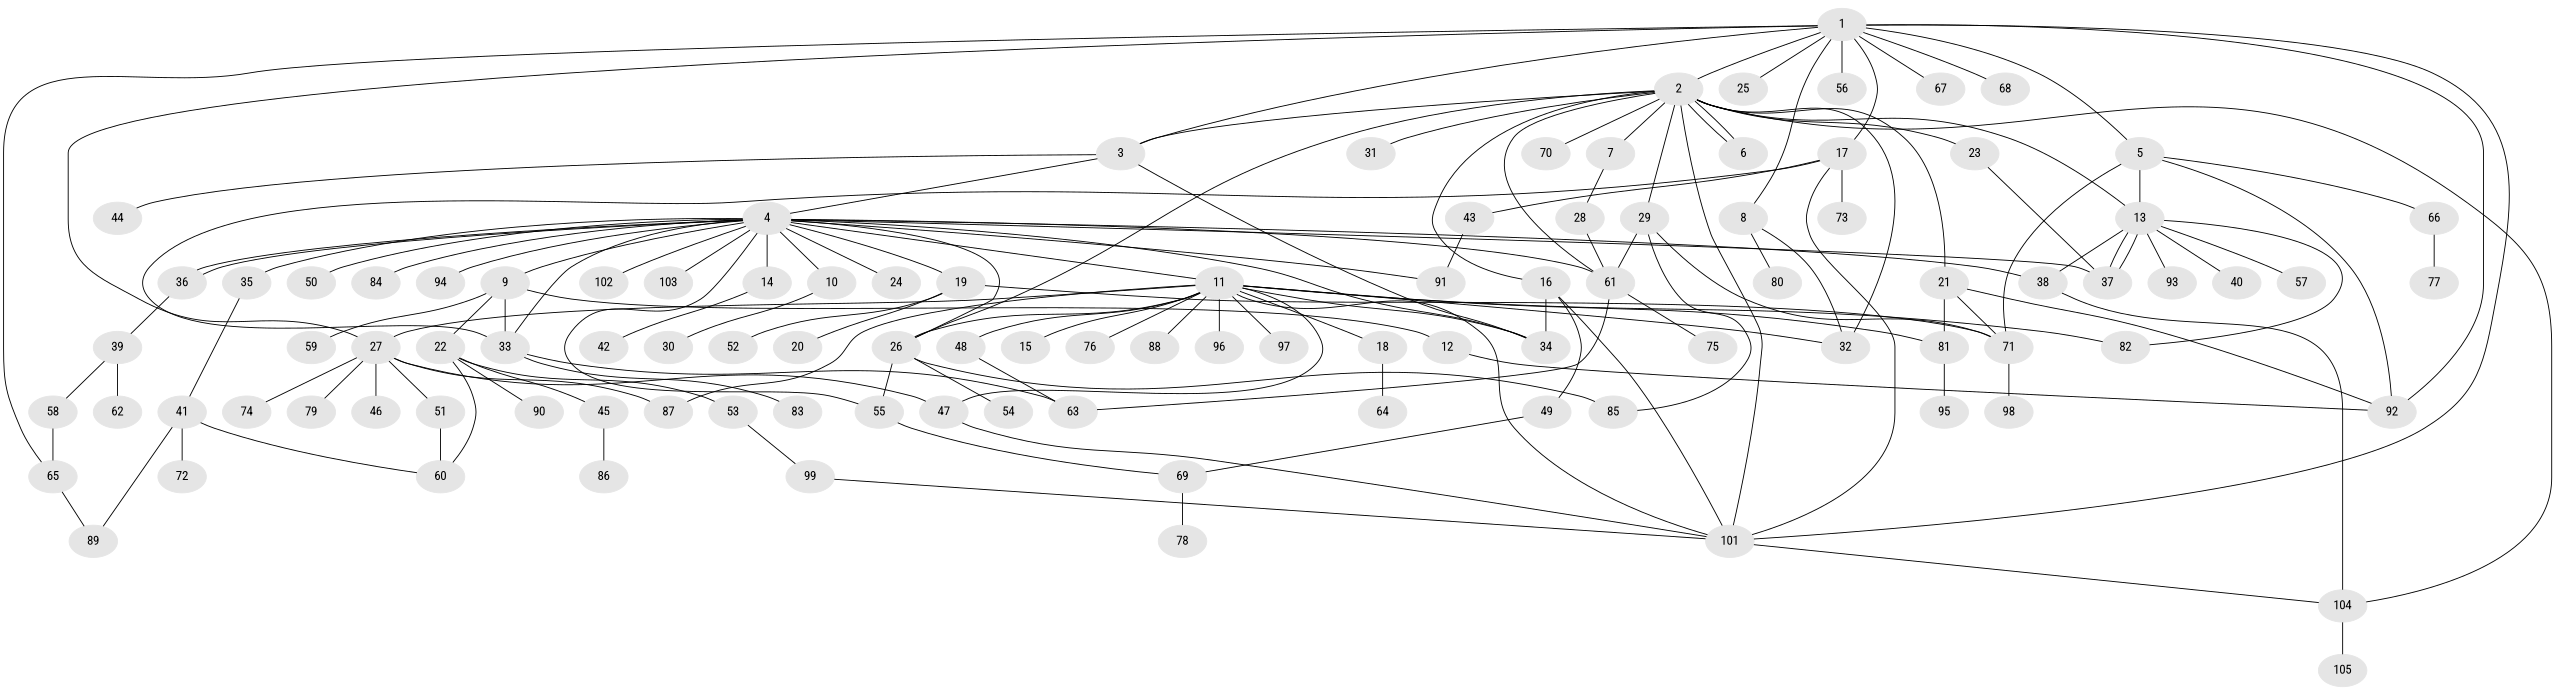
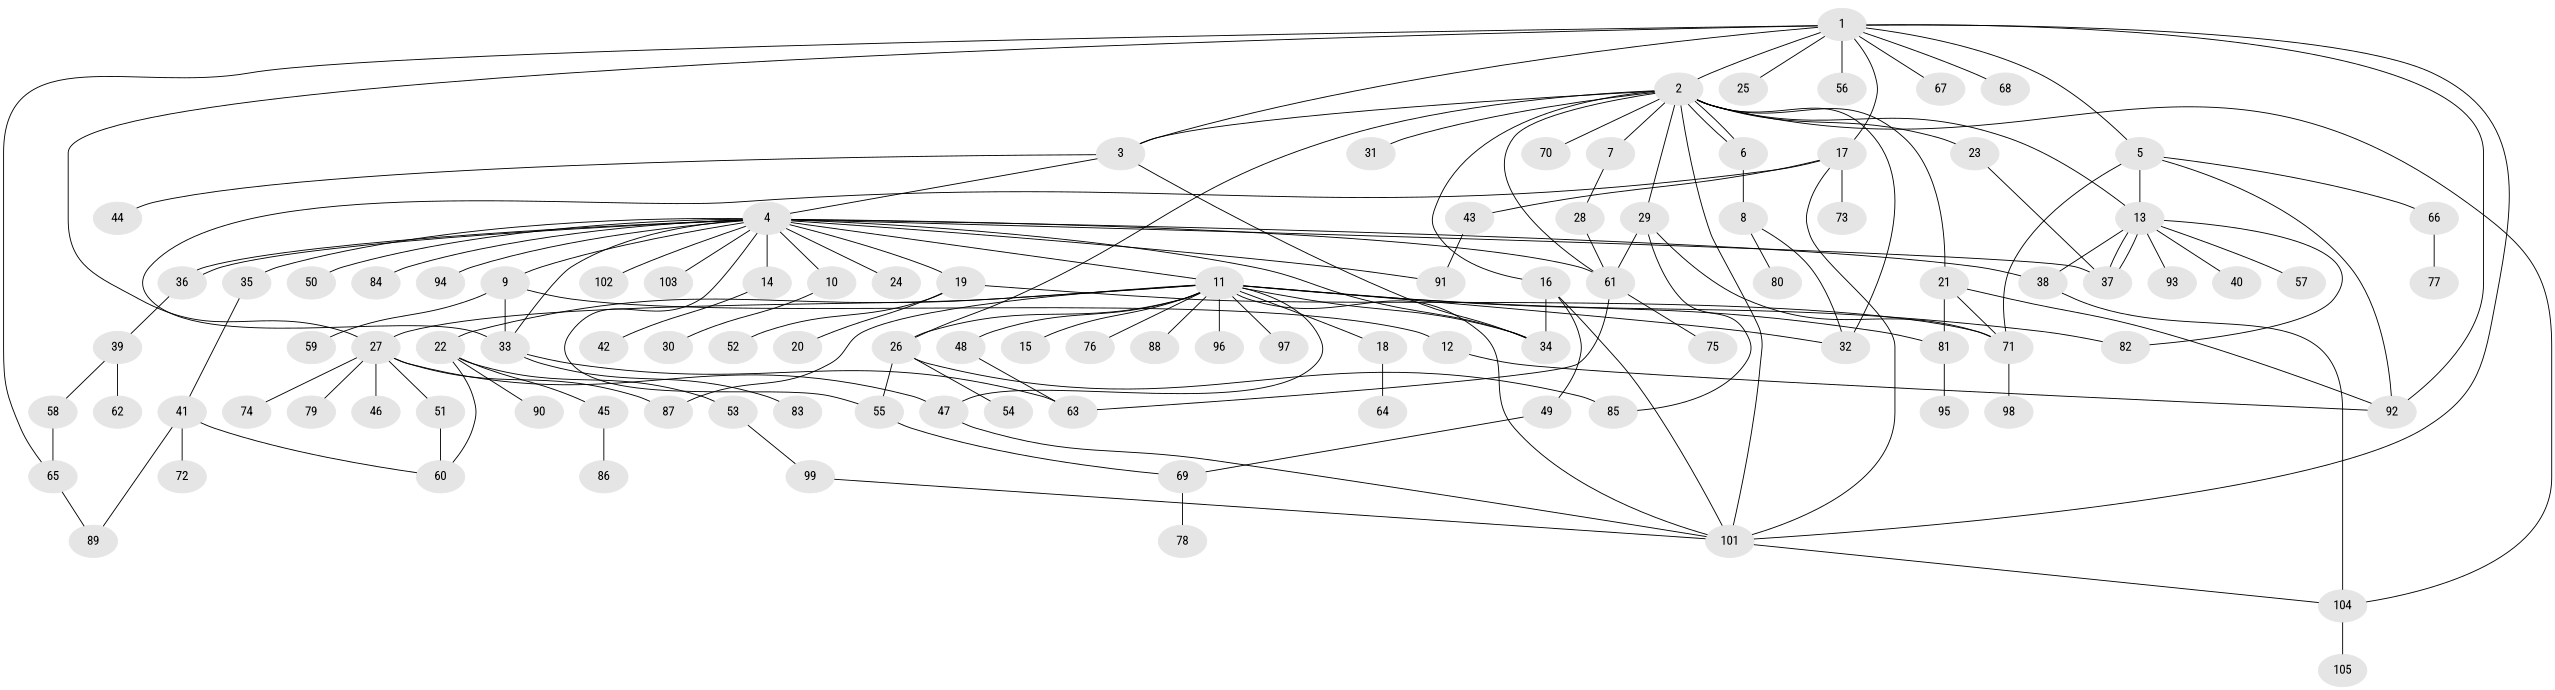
edge "1" -- "8": now "6" -- "8"
edge "4" -- "26": removed
edge "9" -- "22": now "11" -- "22"
